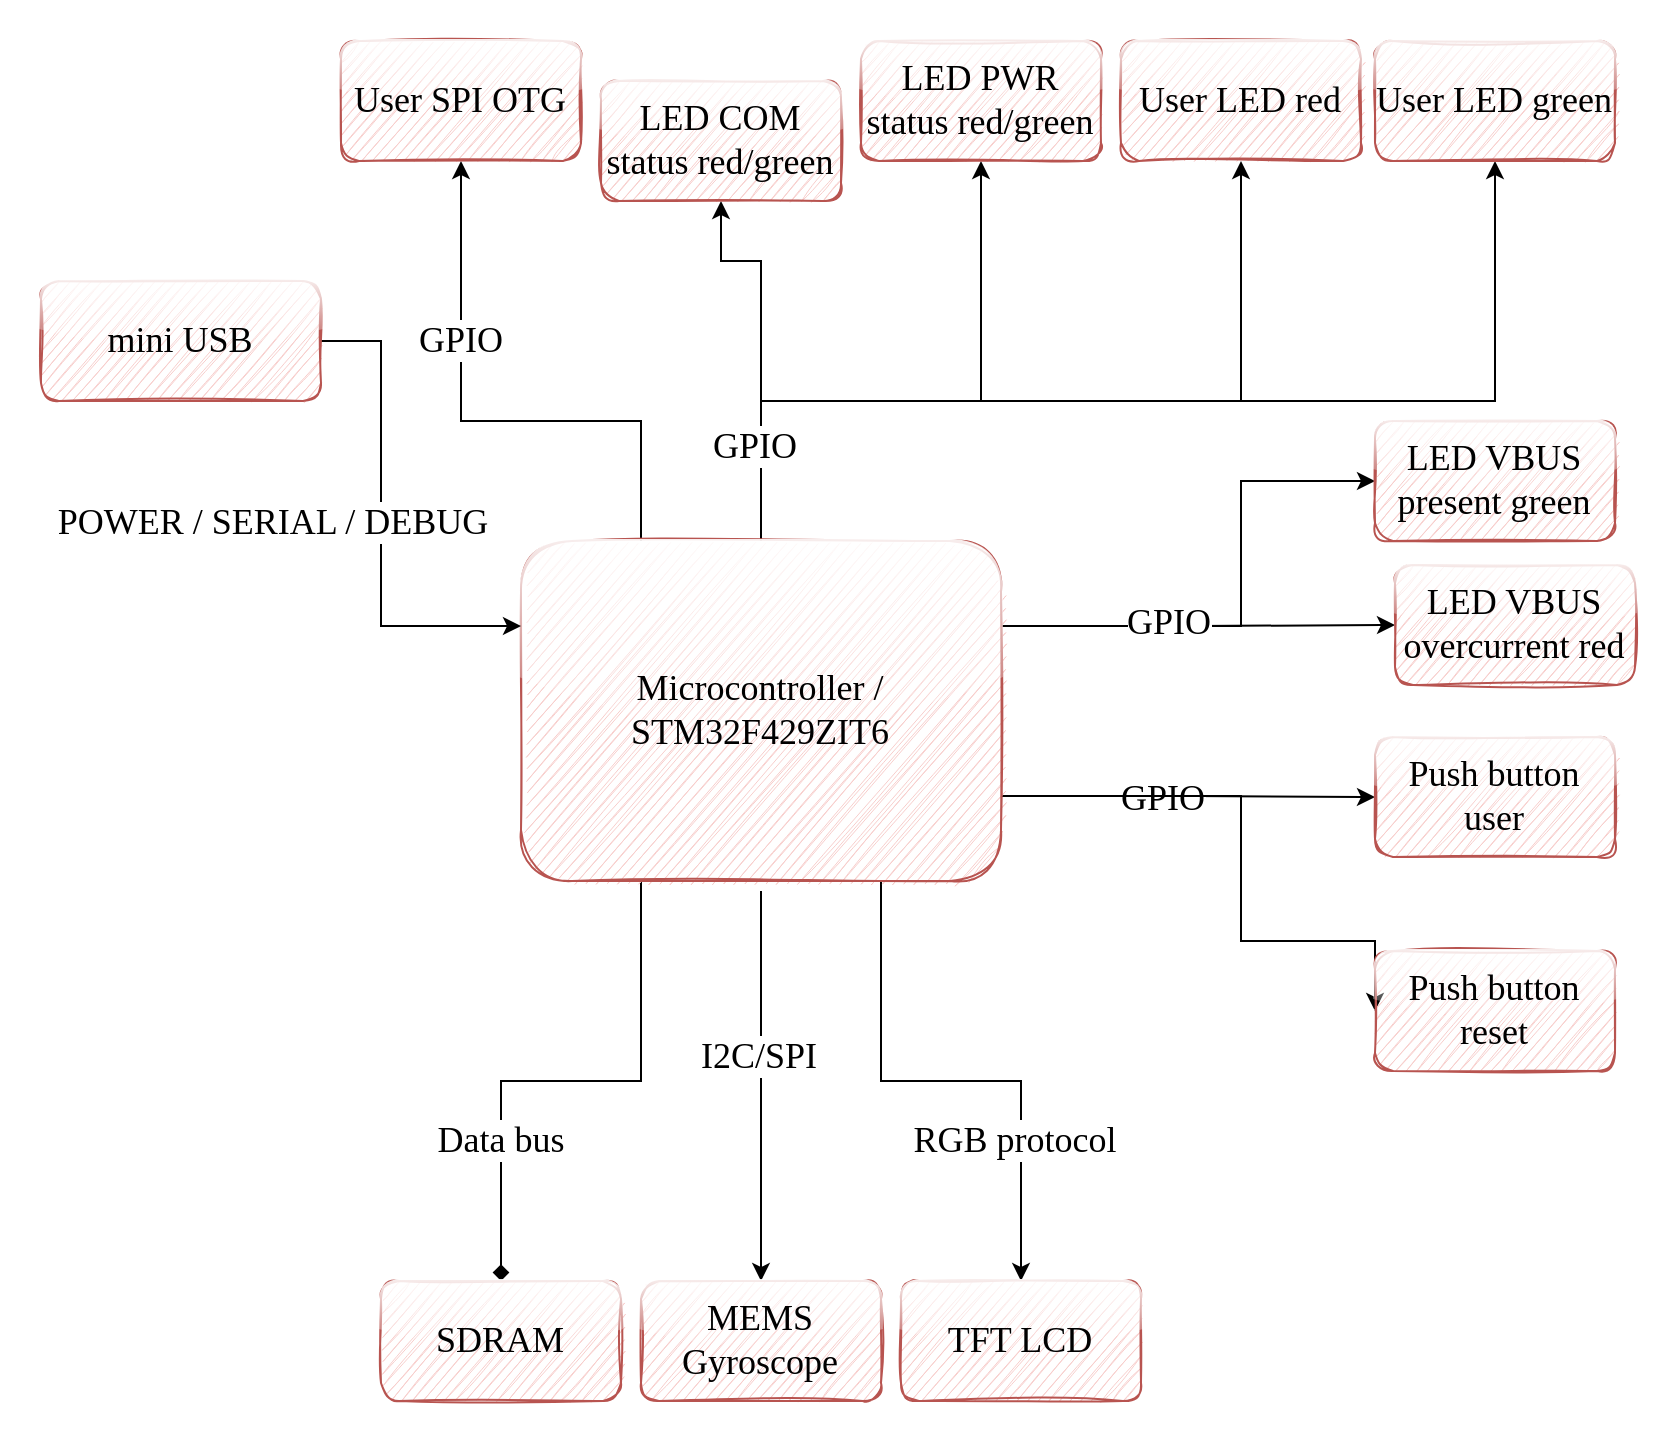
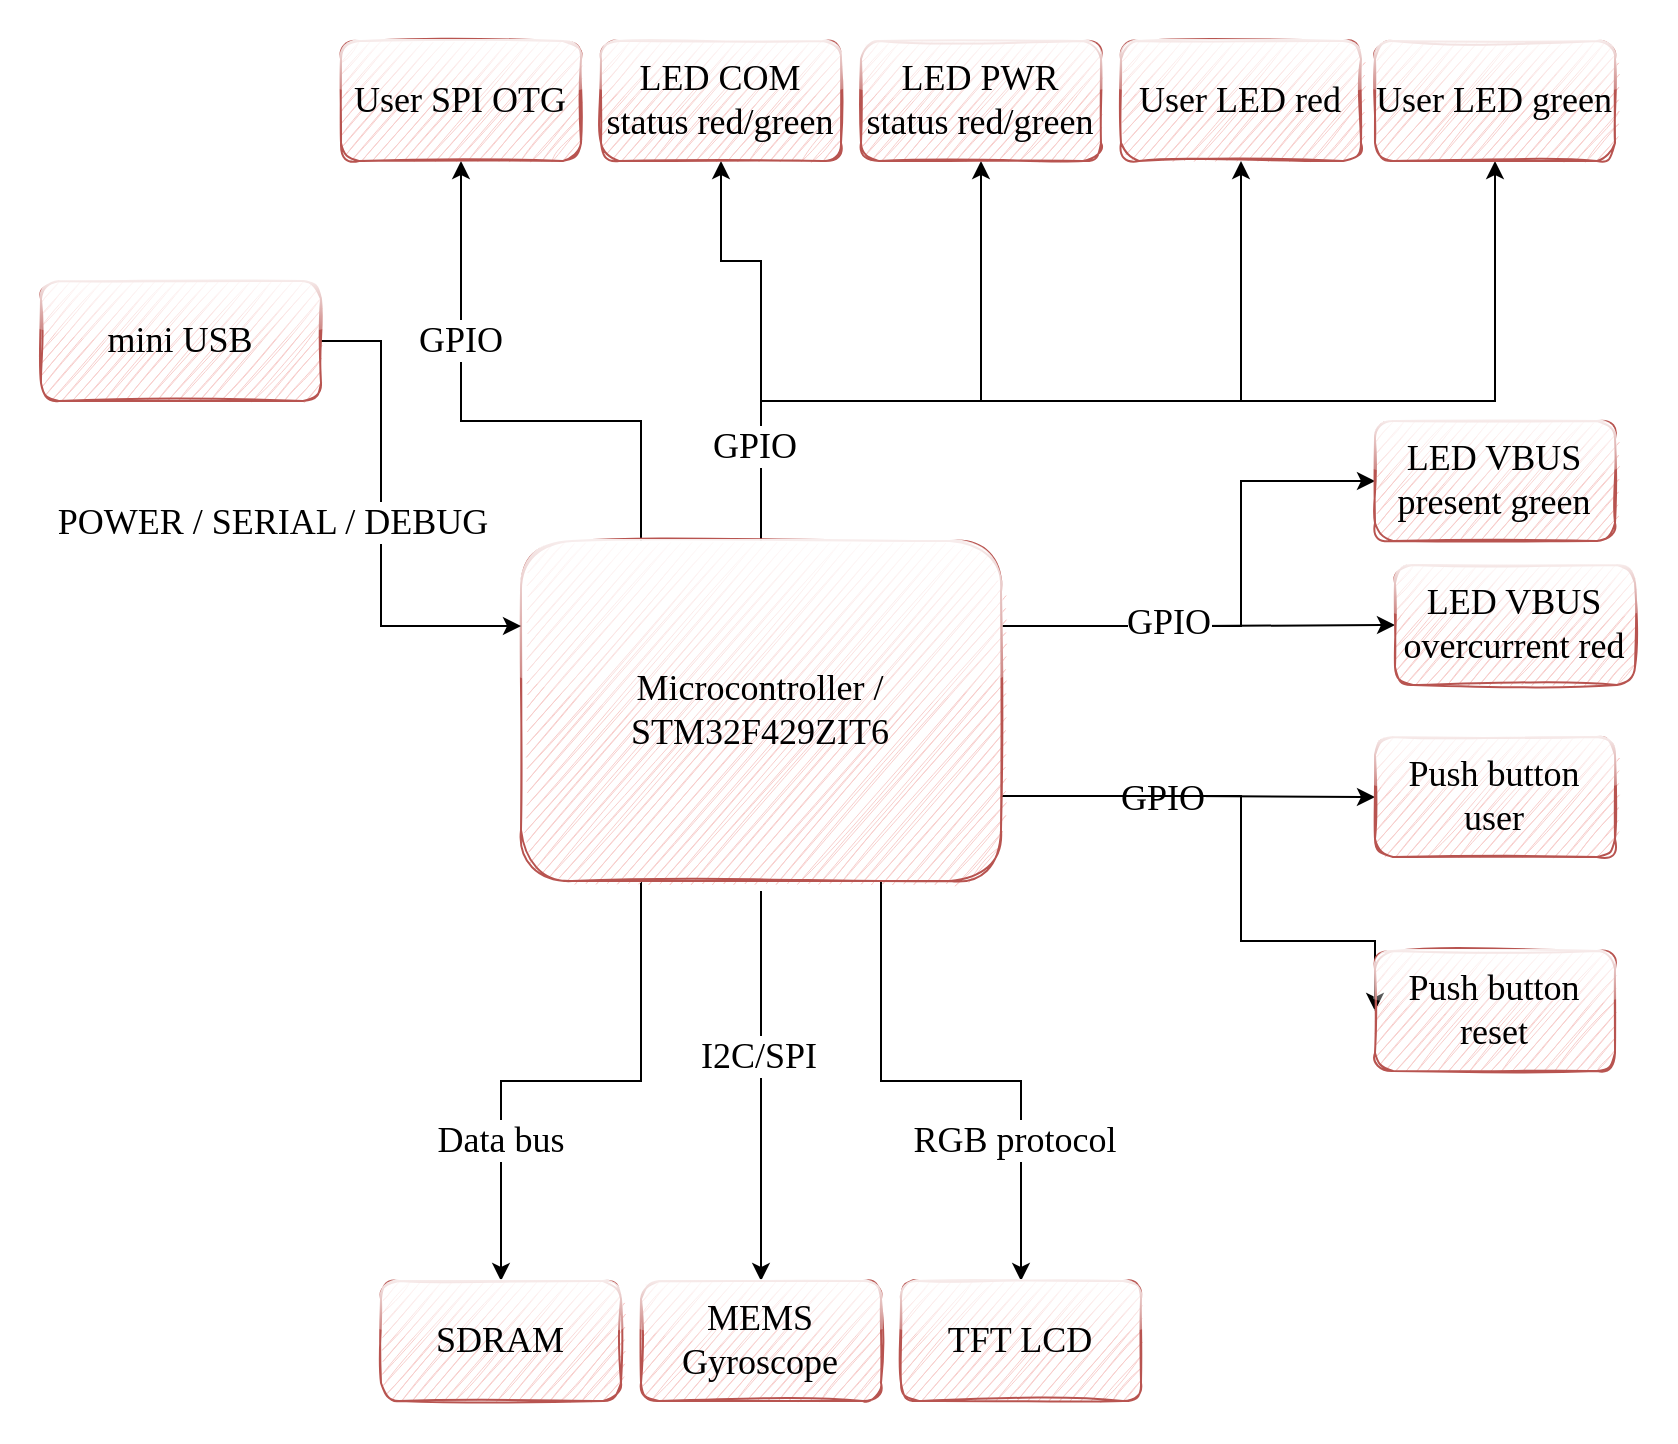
node "LED COM status red/green": moved (721, 141) -> (721, 101)
edge "Microcontroller / STM32F429ZIT6" -> "SDRAM": arrowhead diamond -> classic
